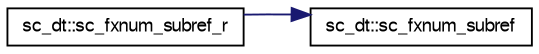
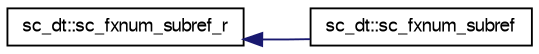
edge "sc_dt::sc_fxnum_subref_r" -> "sc_dt::sc_fxnum_subref": reversed
